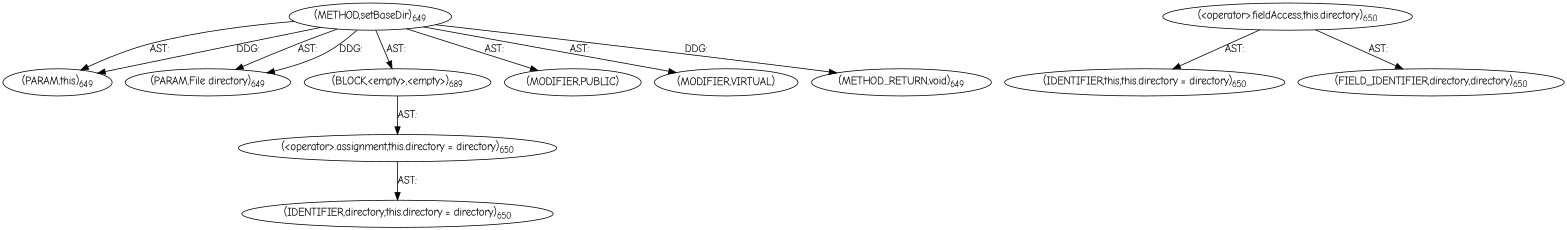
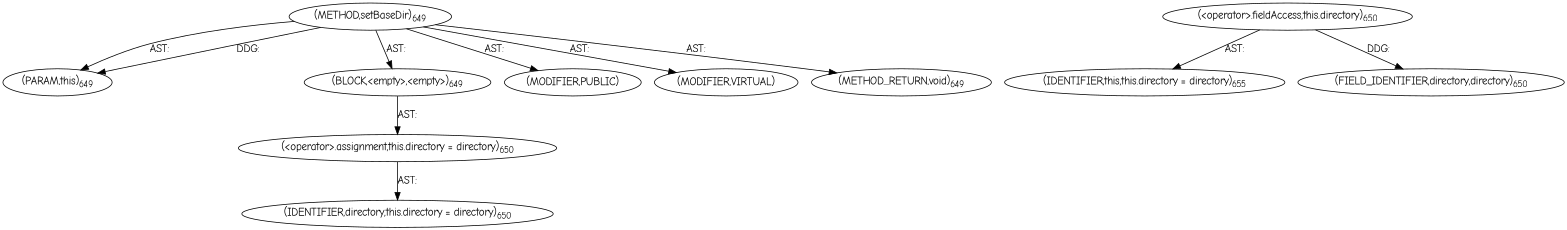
edge "(METHOD,setBaseDir)" -> "(METHOD_RETURN,void)": label "DDG: " -> "AST: "
edge "(<operator>.fieldAccess,this.directory)" -> "(FIELD_IDENTIFIER,directory,directory)": label "AST: " -> "DDG: "
node "(BLOCK,<empty>,<empty>)": text "689" -> "649"
node "(IDENTIFIER,this,this.directory = directory)": text "650" -> "655"
node "(PARAM,File directory)": removed
